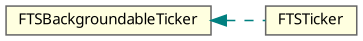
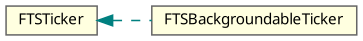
edge "FTSTicker" -> "FTSBackgroundableTicker": reversed
